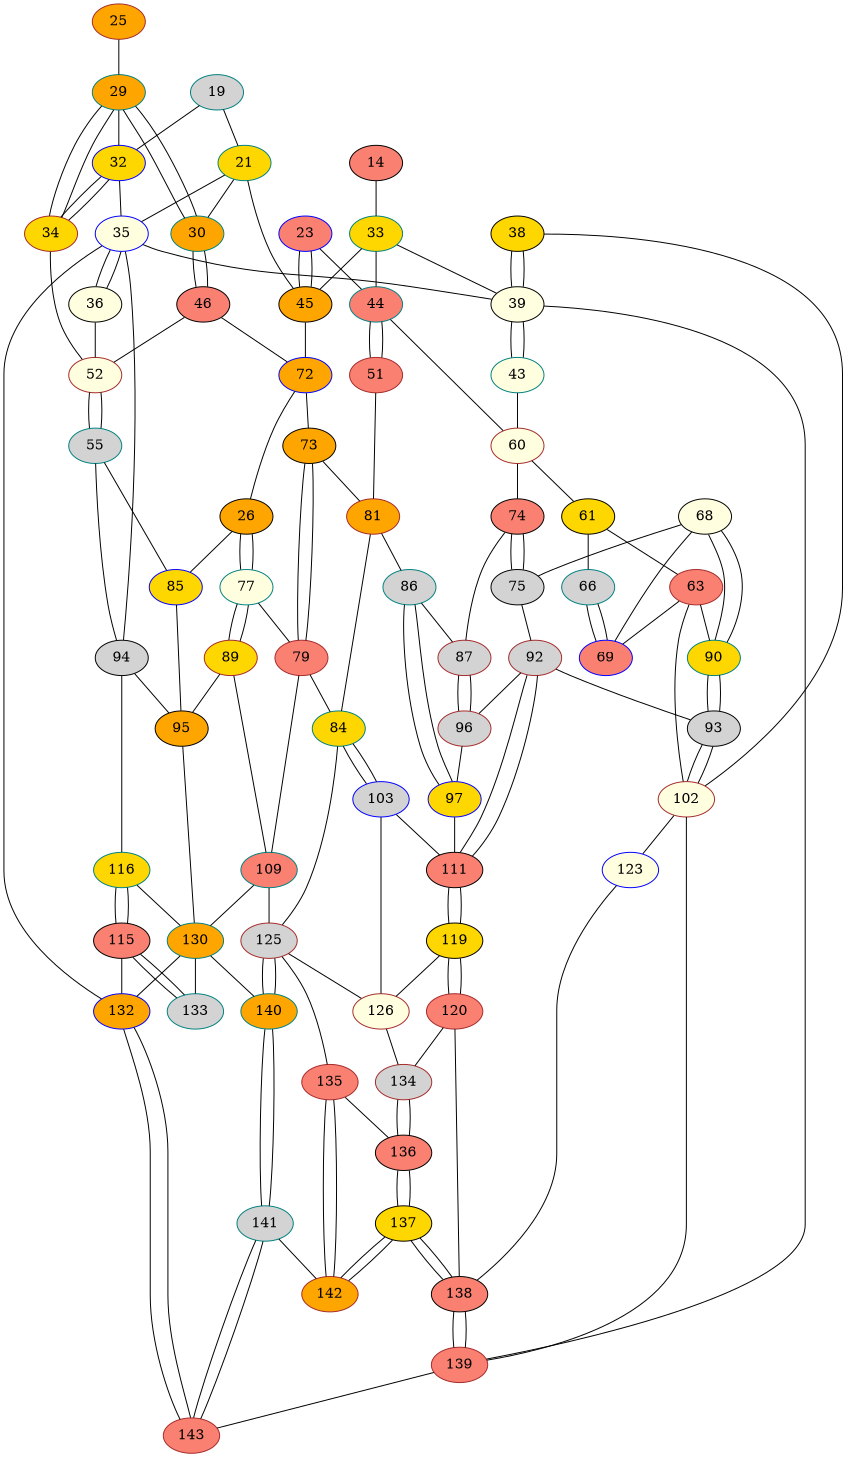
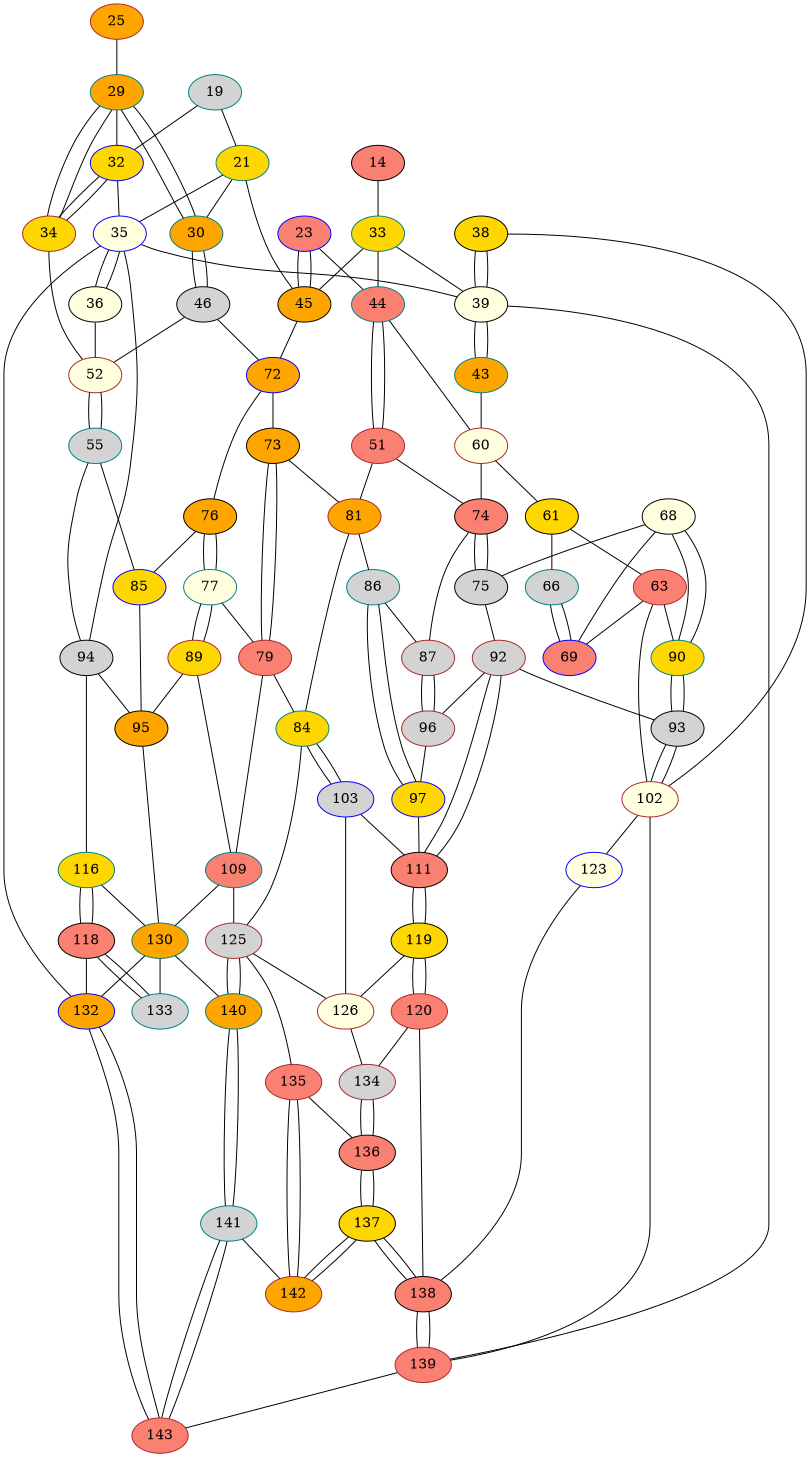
node "46": fillcolor salmon -> lightgrey
node "43": fillcolor lightyellow -> orange
edge "51" -- "74": added
node "26": label "26" -> "76"
node "115": label "115" -> "118"
